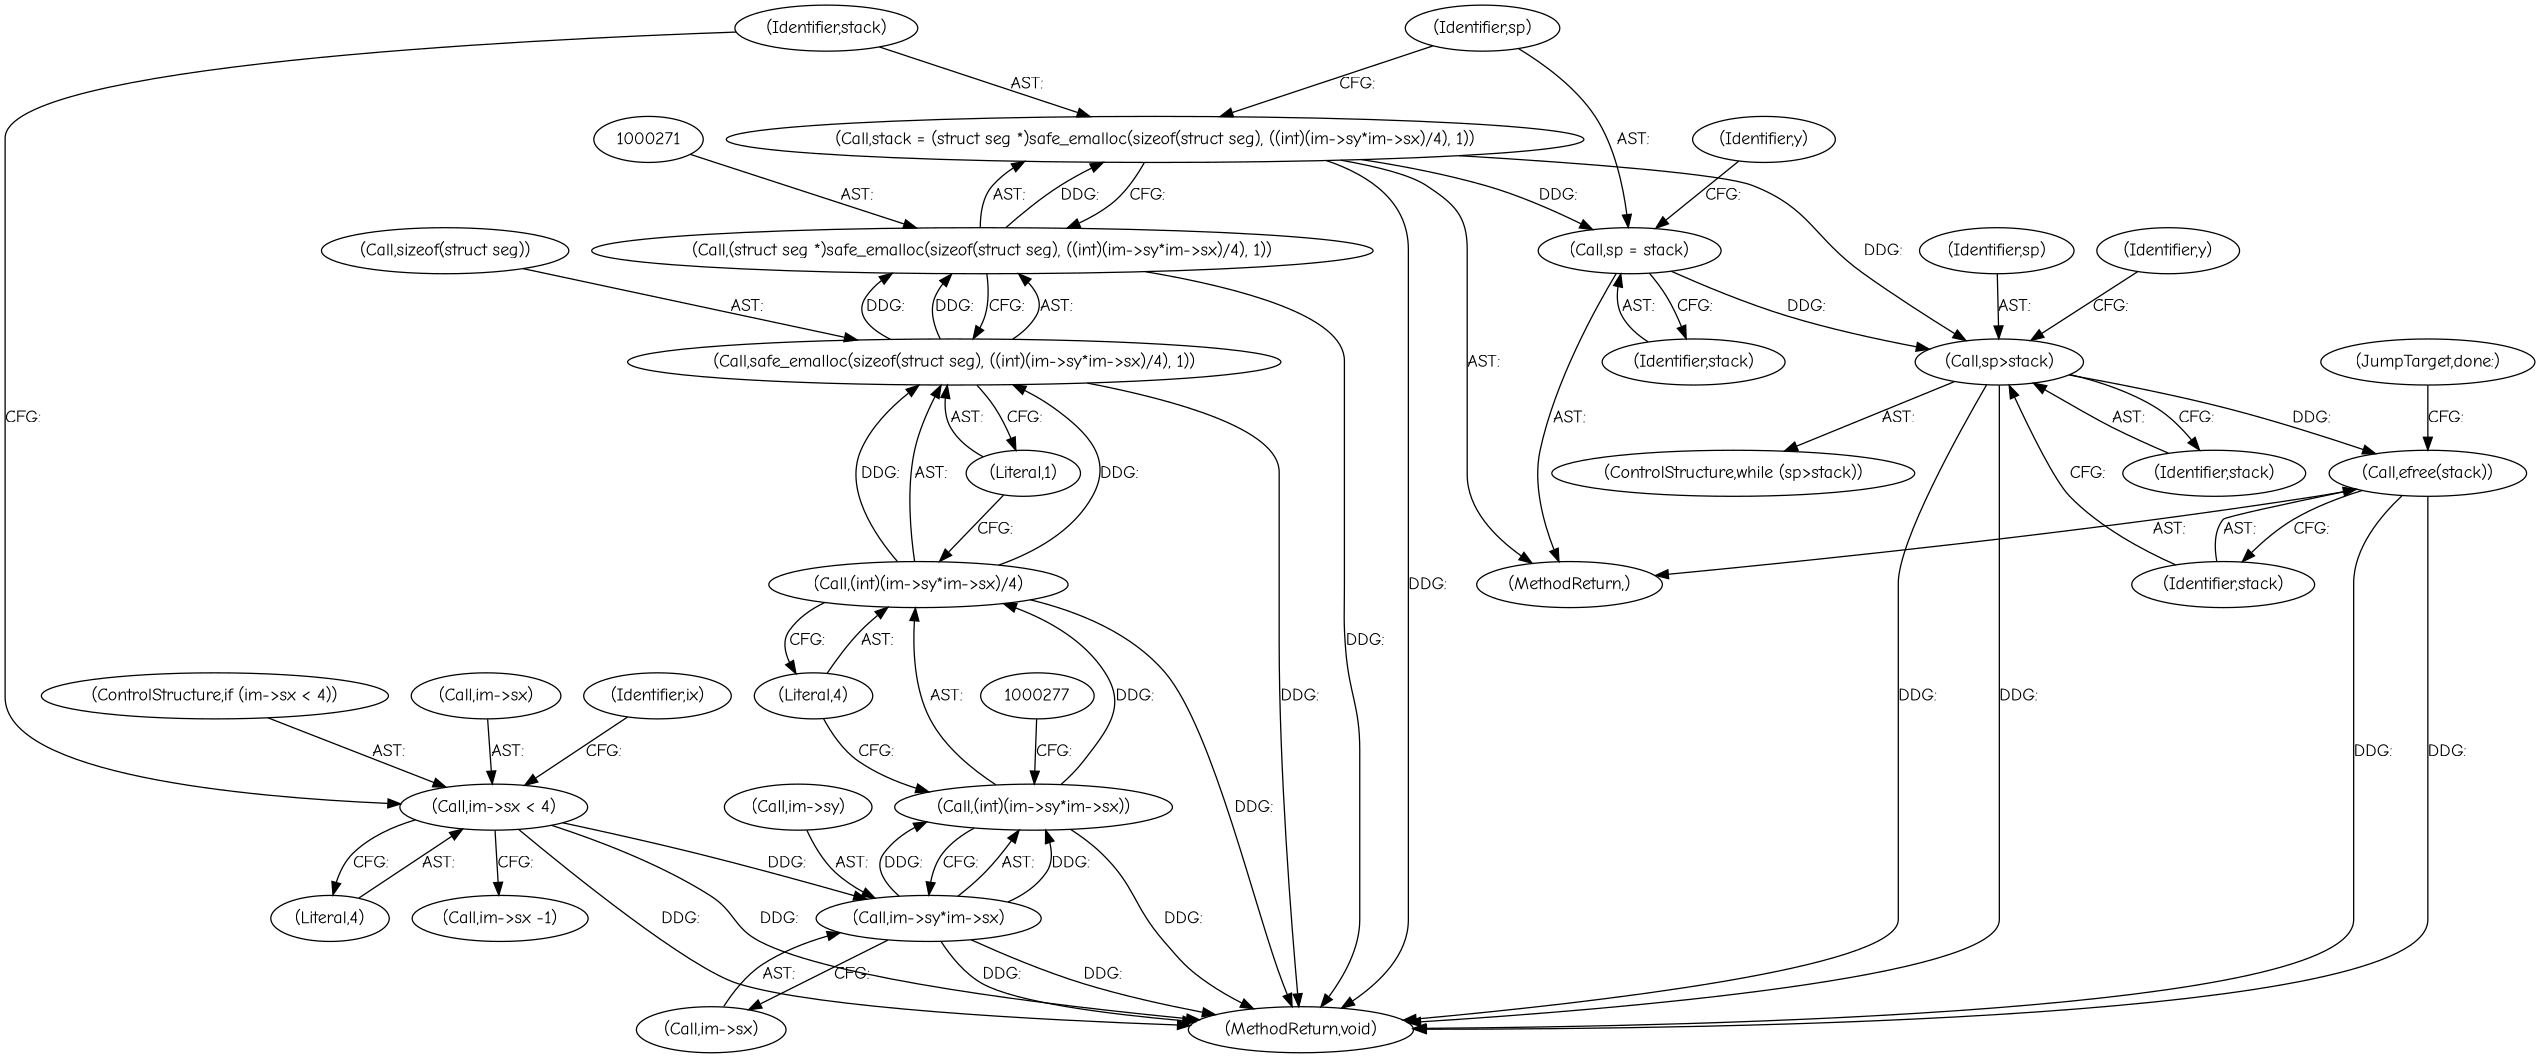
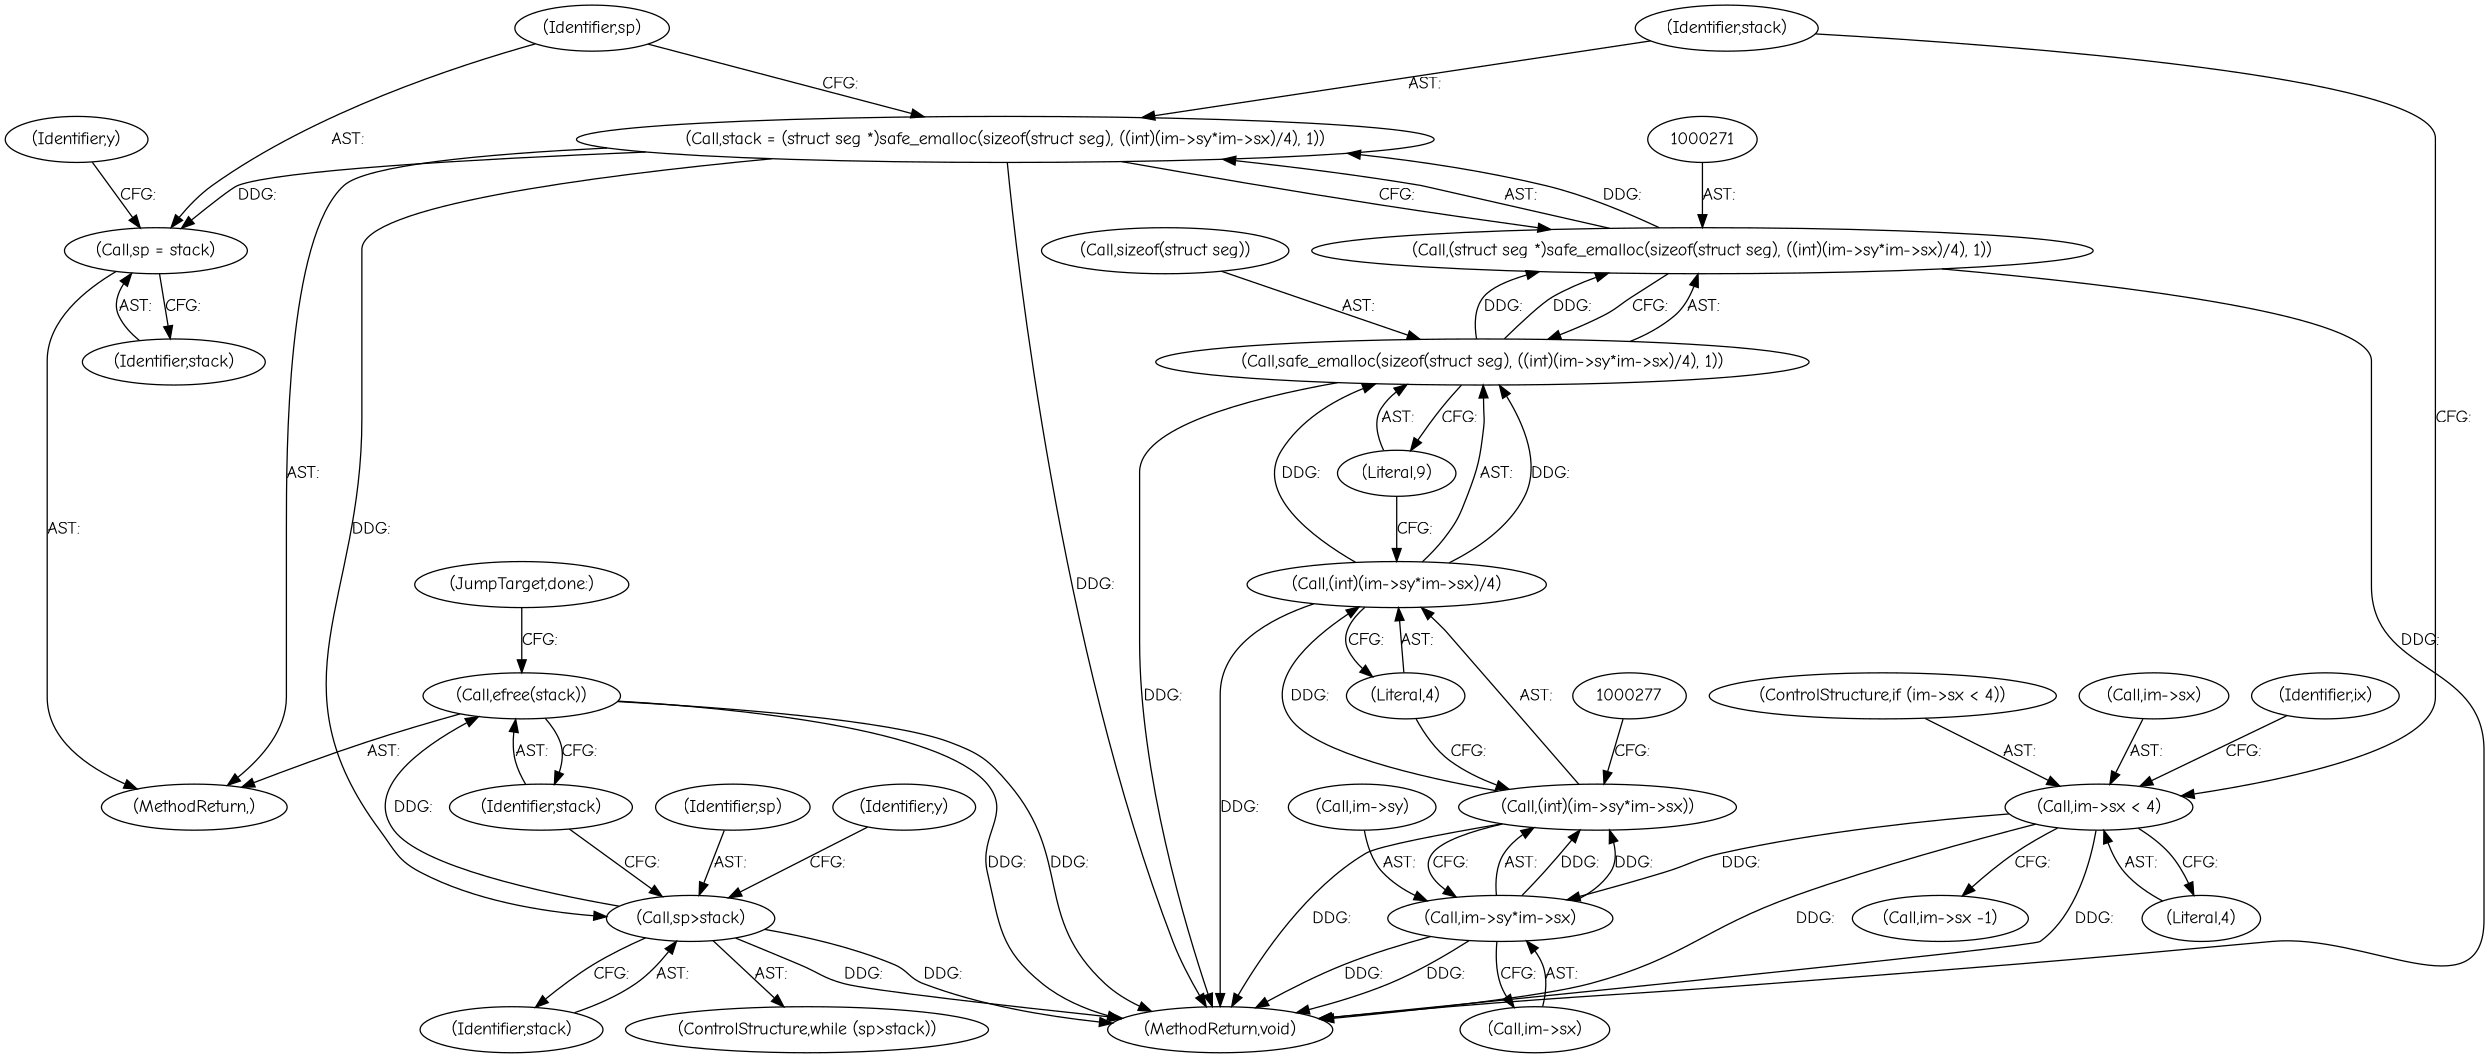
edge "(Call,sp = stack)" -> "(Call,sp>stack)": removed, label "DDG:"
node "(Literal,1)": label "(Literal,1)" -> "(Literal,9)"
